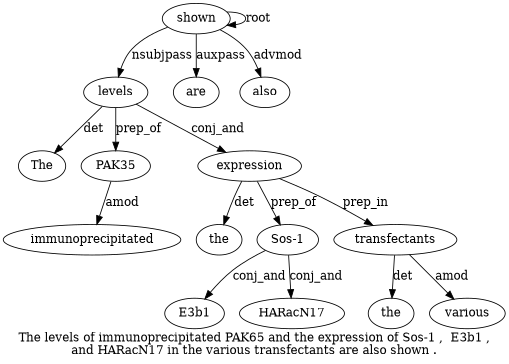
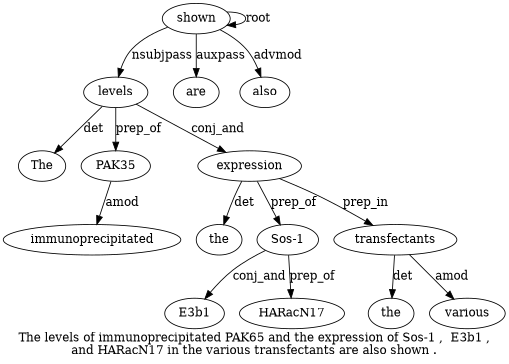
edge "Sos-1" -> "HARacN17": label "conj_and" -> "prep_of"
